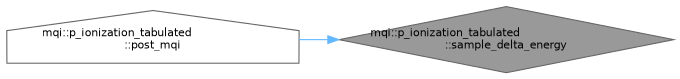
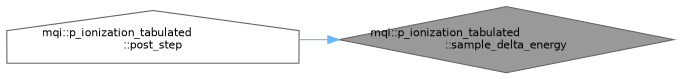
node "mqi::p_ionization_tabulated ::post_mqi": label "mqi::p_ionization_tabulated ::post_mqi" -> "mqi::p_ionization_tabulated ::post_step"
